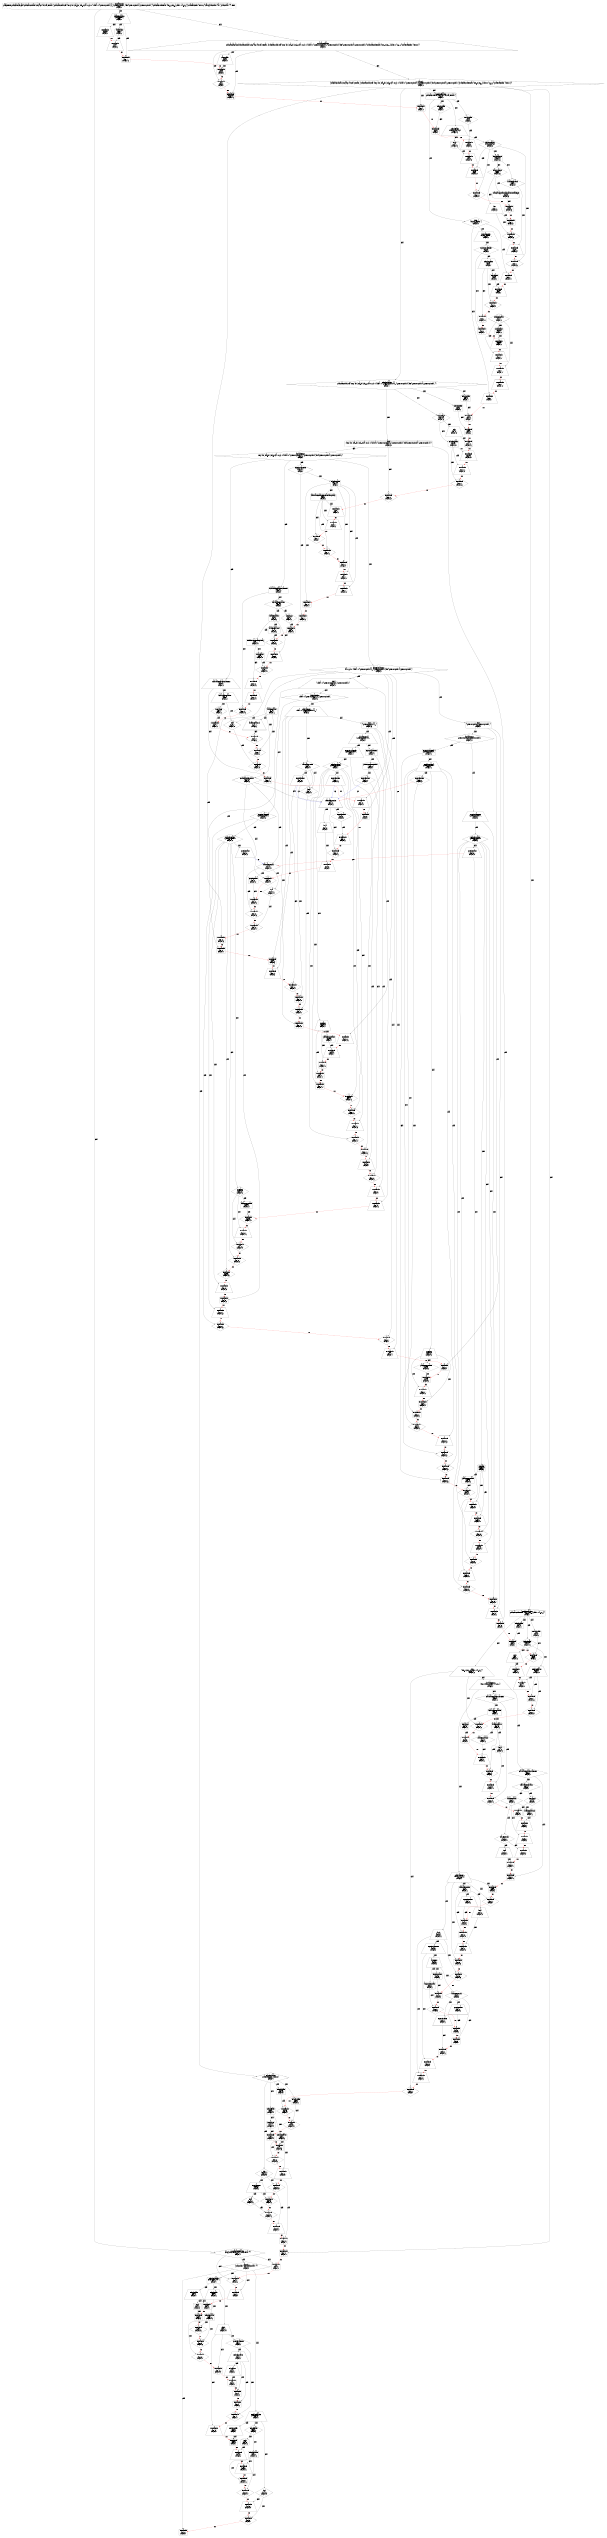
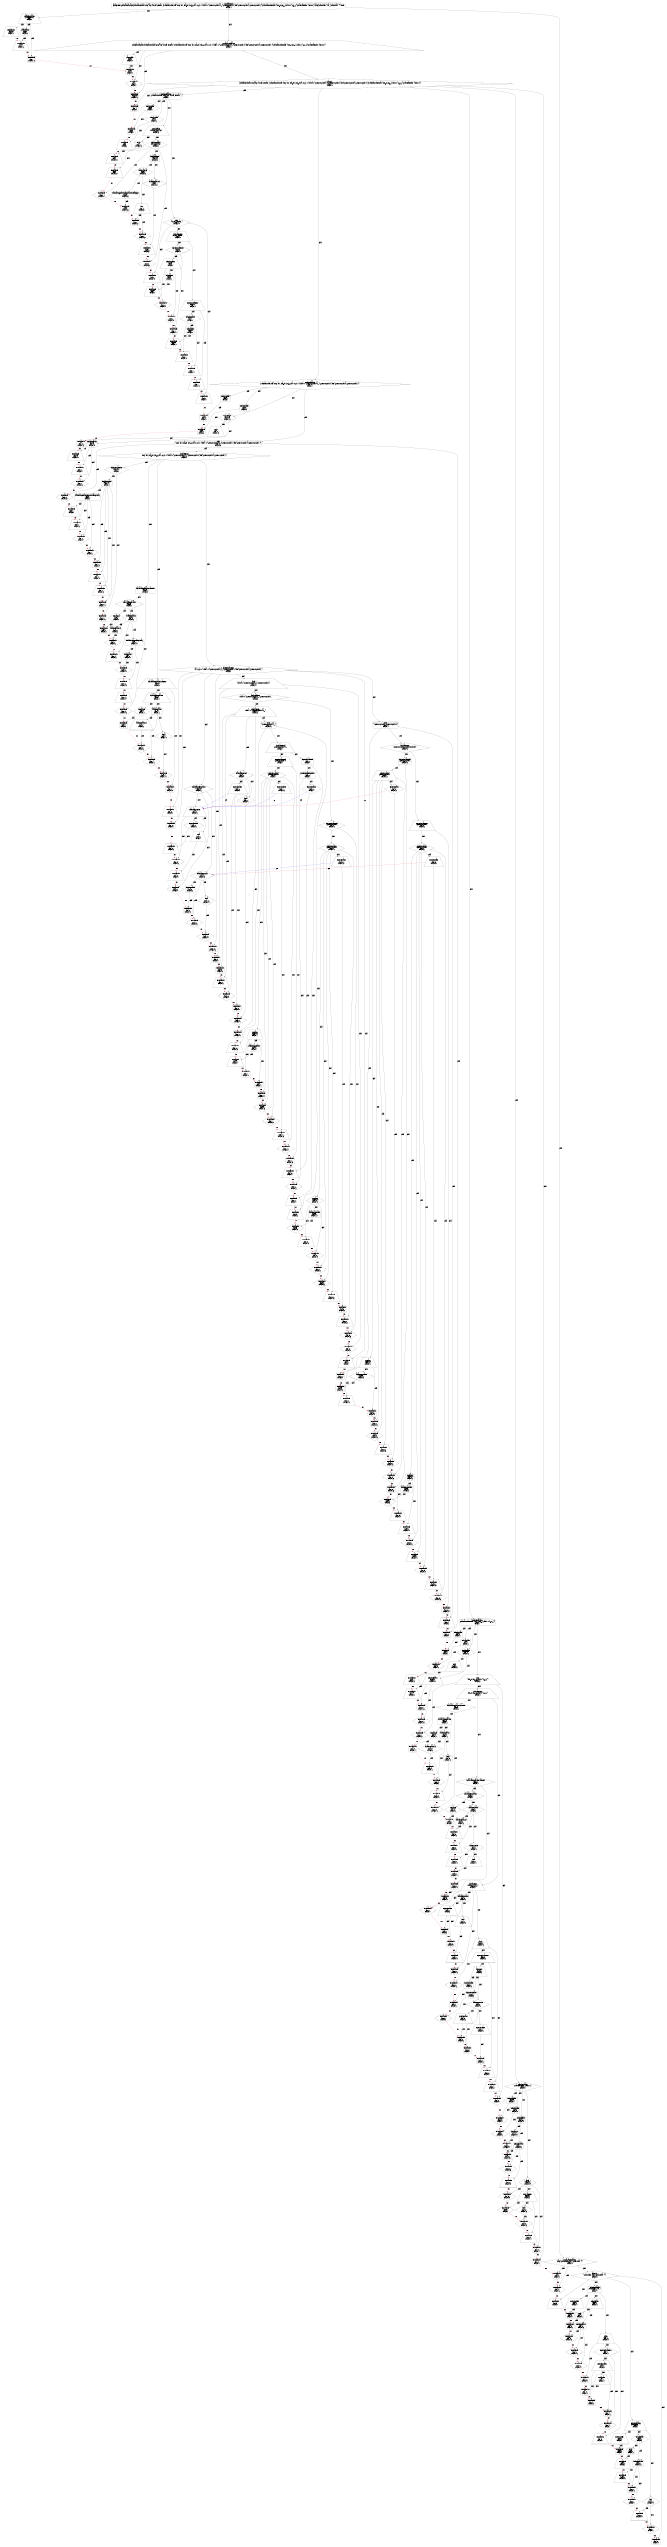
node "expressionStatement testmain(); (line: 7) (charpos: 2)": added
edge "localVariableDeclaration intb=20 (line: 14) (charpos: 2)" -> "literal 20 (line: 14) (charpos: 10)": now "localVariableDeclaration intb=20 (line: 14) (charpos: 2)" -> "variableDeclarator b=20 (line: 14) (charpos: 6)"
